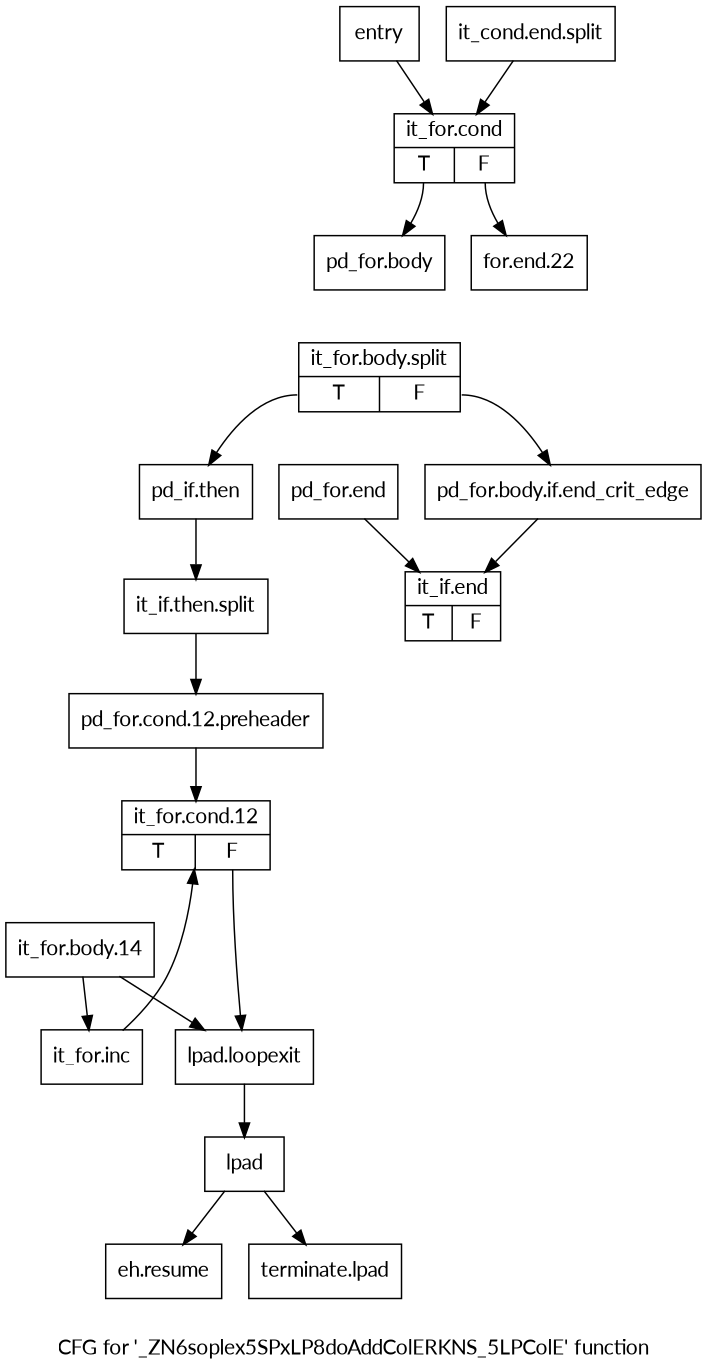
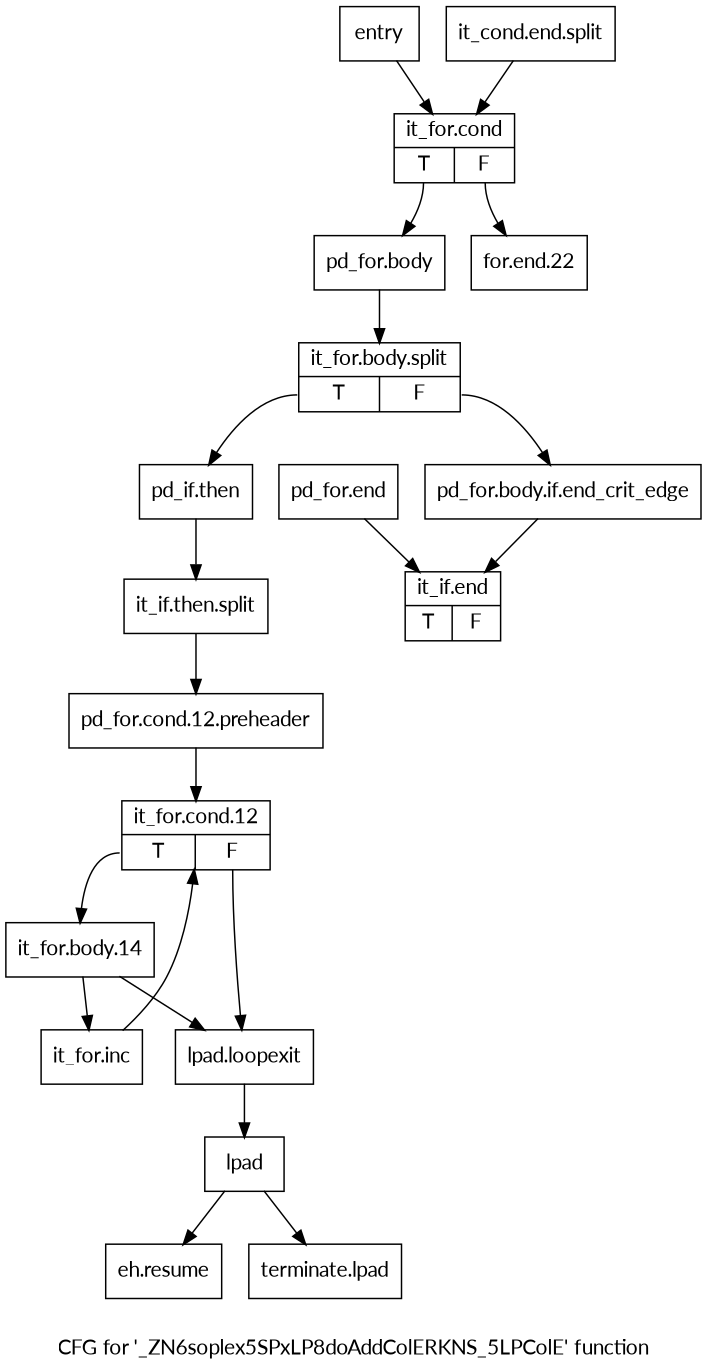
edge "pd_for.body" -> "it_for.body.split": added
edge "it_for.cond.12" -> "it_for.body.14": added
